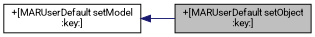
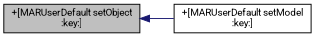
edge "+[MARUserDefault setObject :key:]" -> "+[MARUserDefault setModel :key:]": reversed
